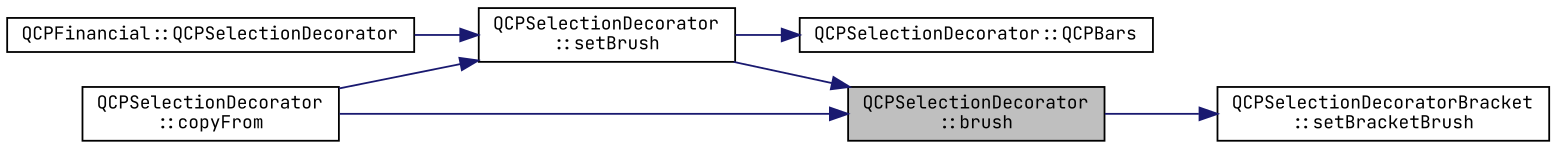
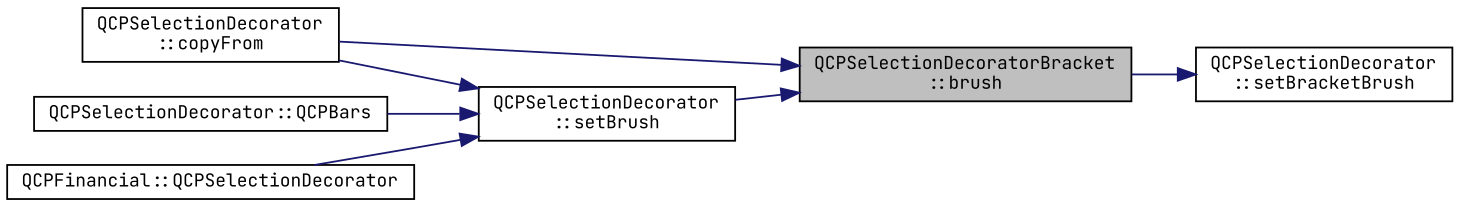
edge "QCPSelectionDecorator ::setBrush" -> "QCPSelectionDecorator::QCPBars": reversed
node "QCPSelectionDecorator ::brush": label "QCPSelectionDecorator ::brush" -> "QCPSelectionDecoratorBracket ::brush"
node "QCPSelectionDecoratorBracket ::setBracketBrush": label "QCPSelectionDecoratorBracket ::setBracketBrush" -> "QCPSelectionDecorator ::setBracketBrush"
